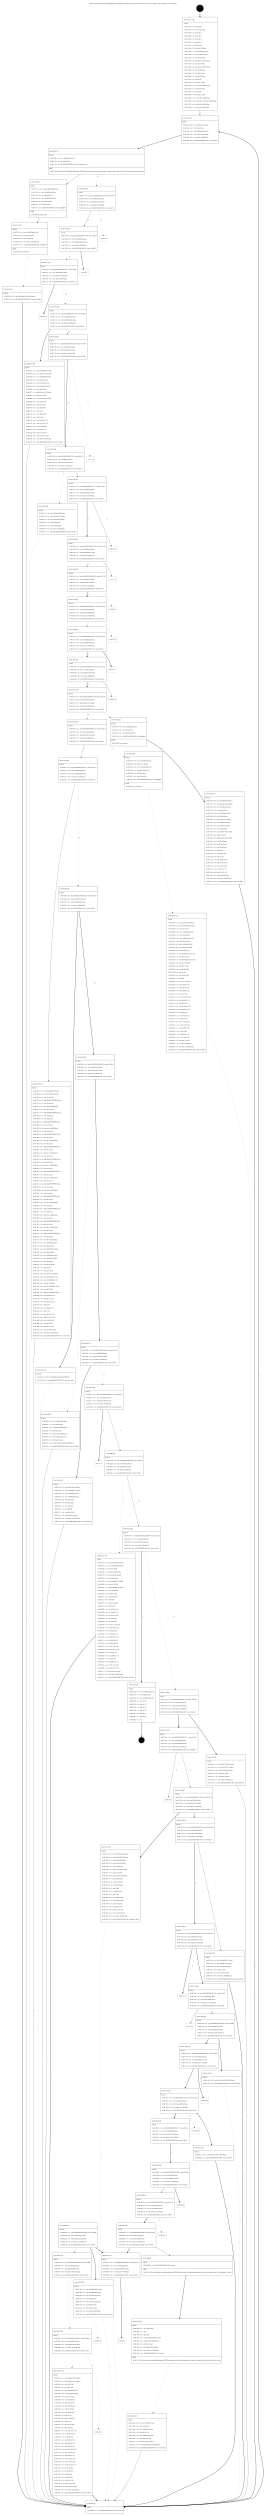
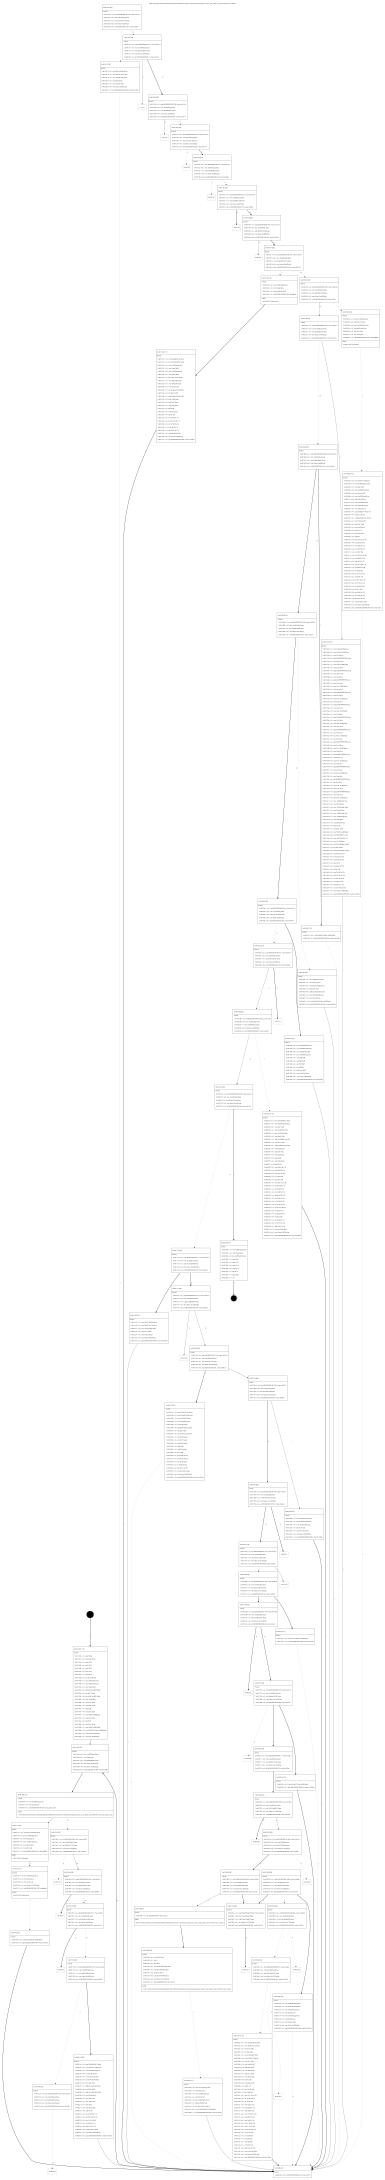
edge "0x401534 [28]" -> "0x401550 [28]": removed, label "18"
